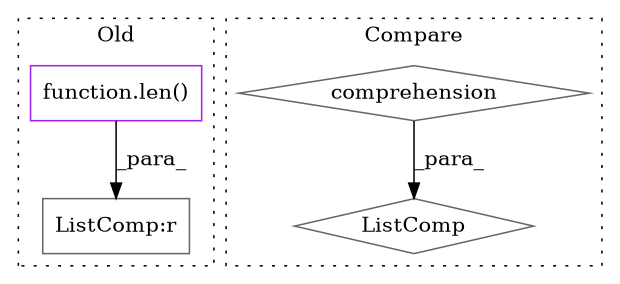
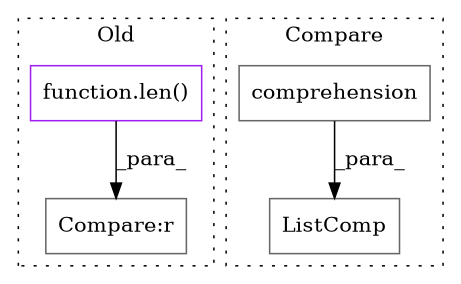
node "comprehension": shape diamond -> box
node "ListComp:r": label "ListComp:r" -> "Compare:r"
node "ListComp": shape diamond -> box
